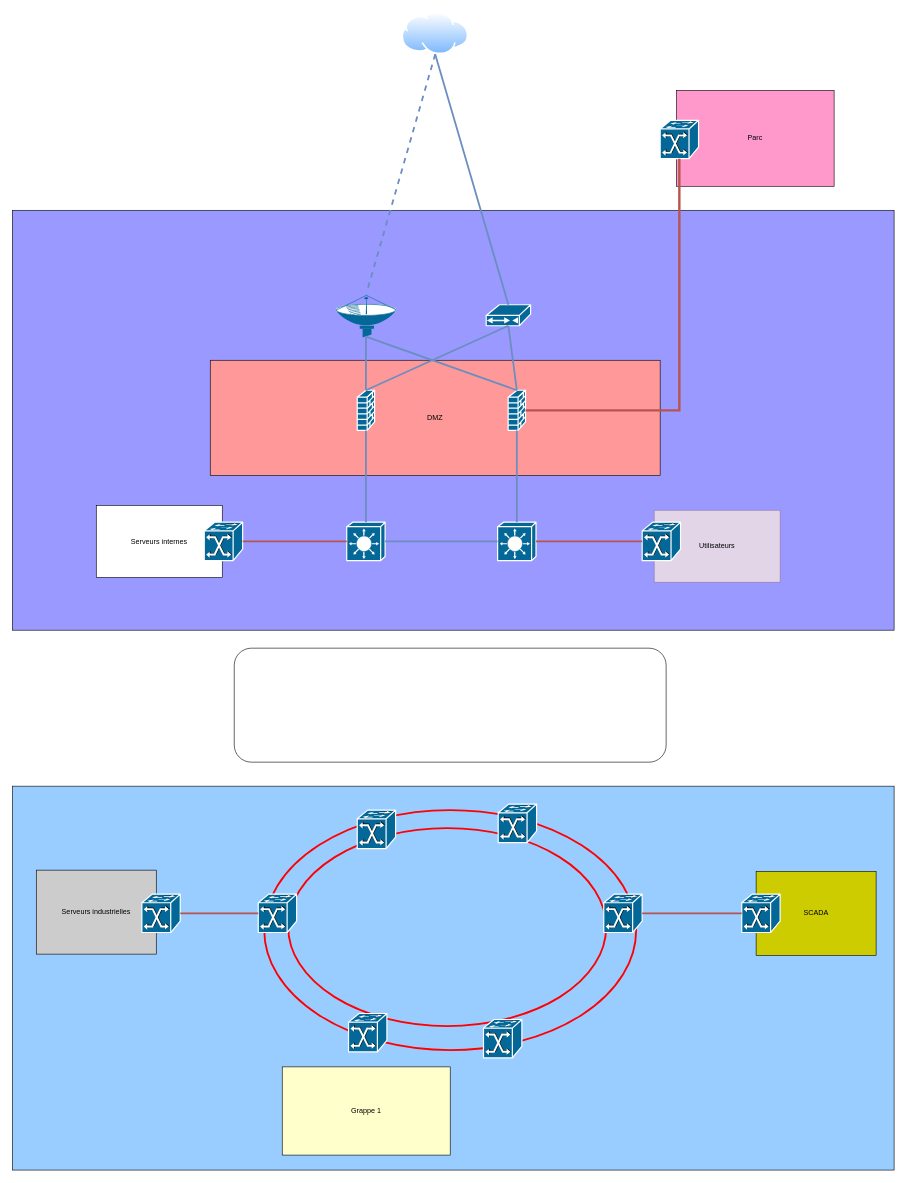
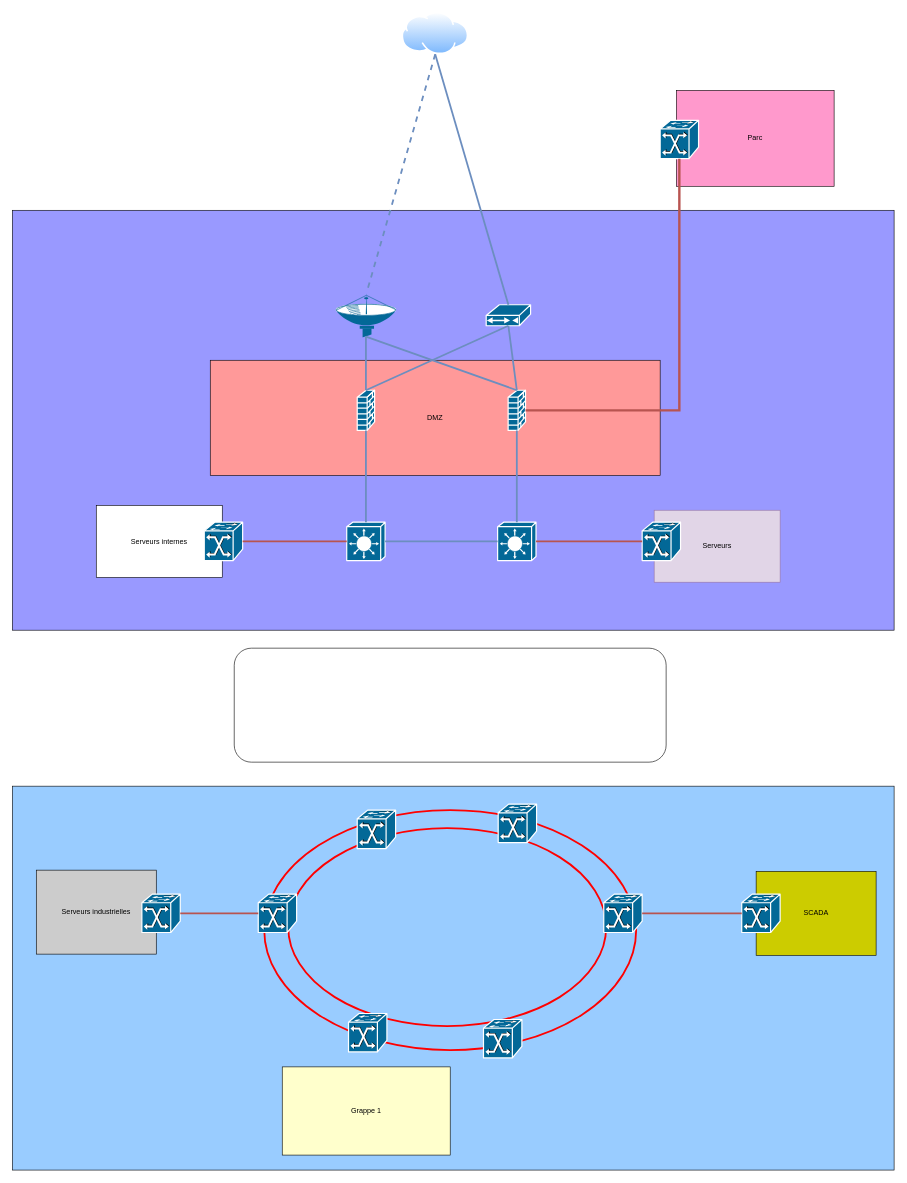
node "Utilisateurs": label "Utilisateurs" -> "Serveurs"
